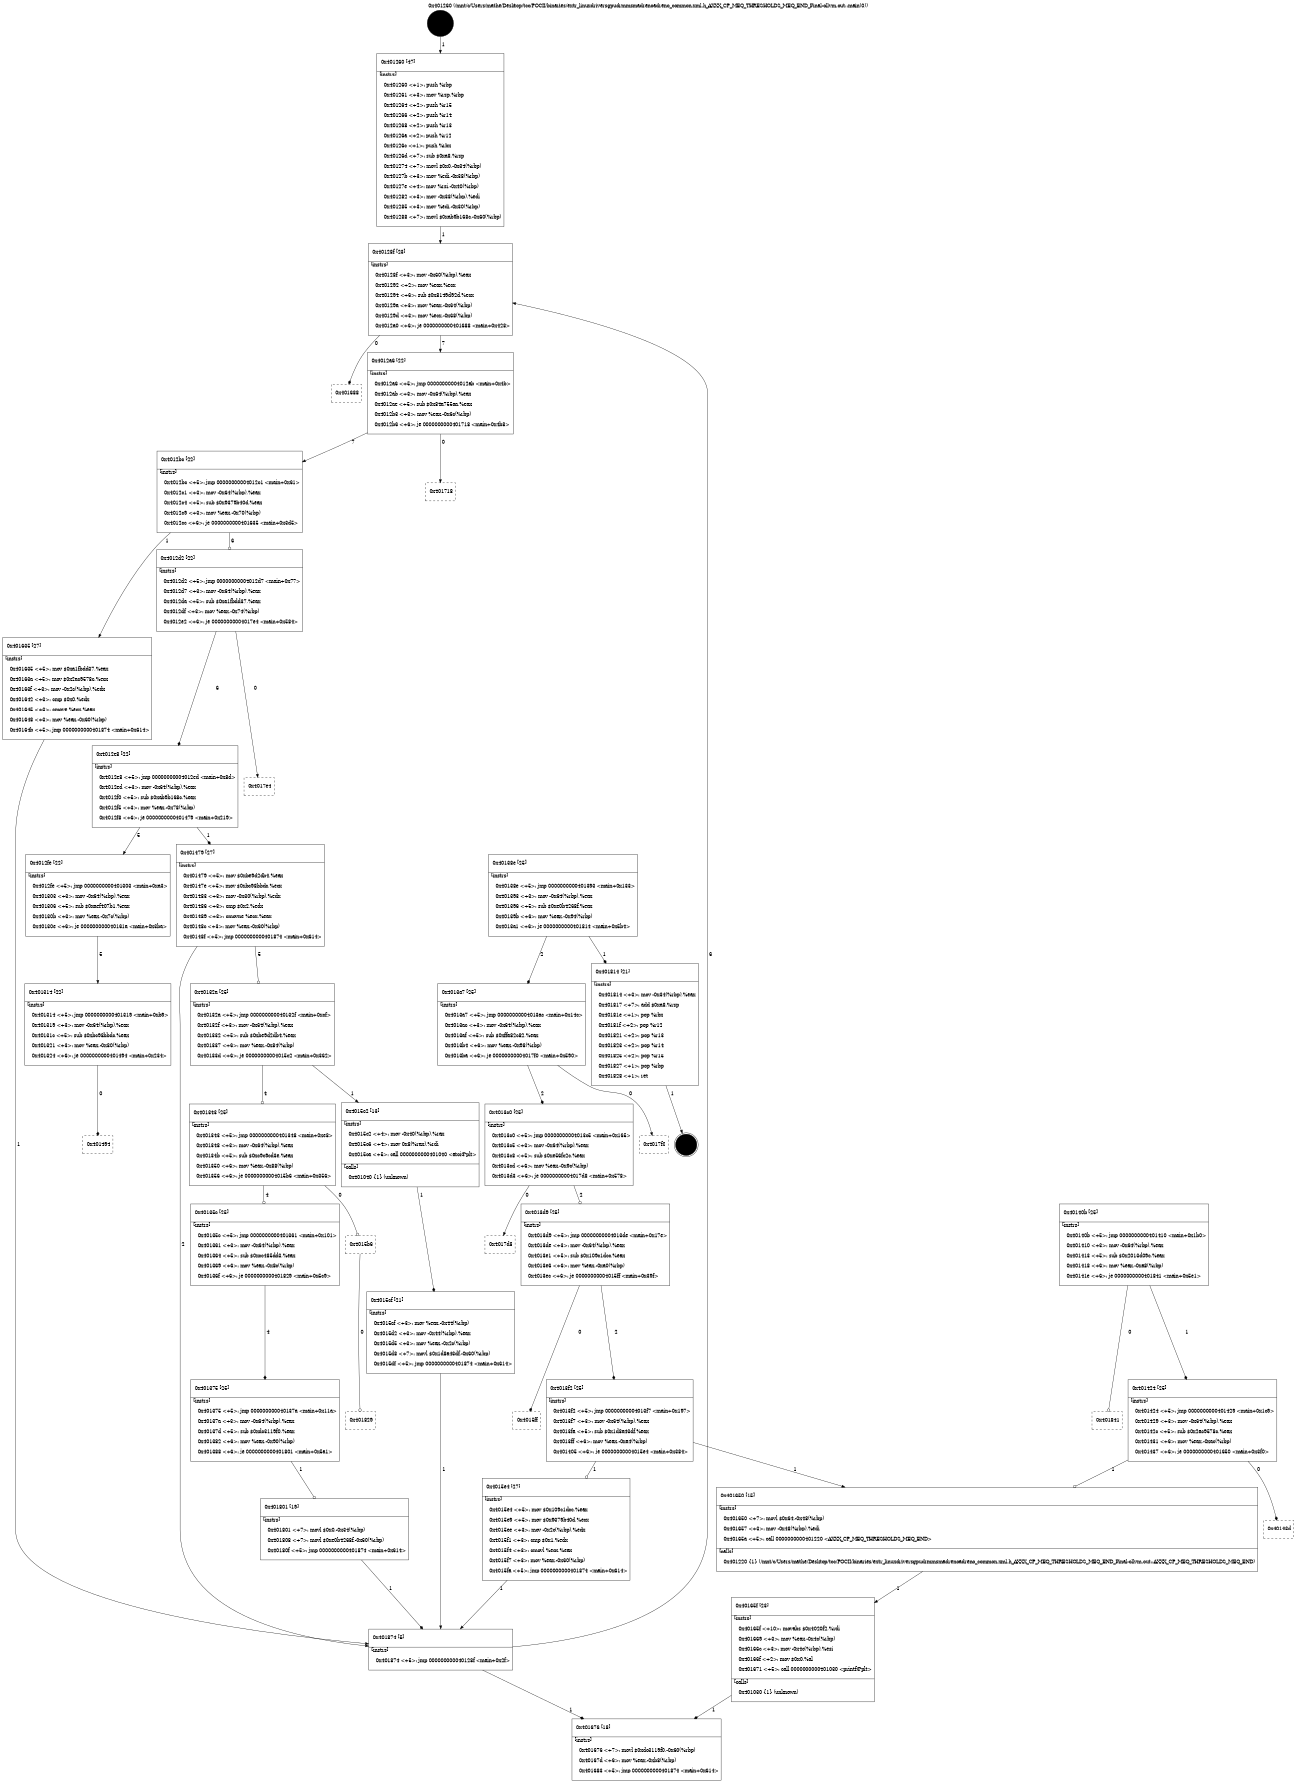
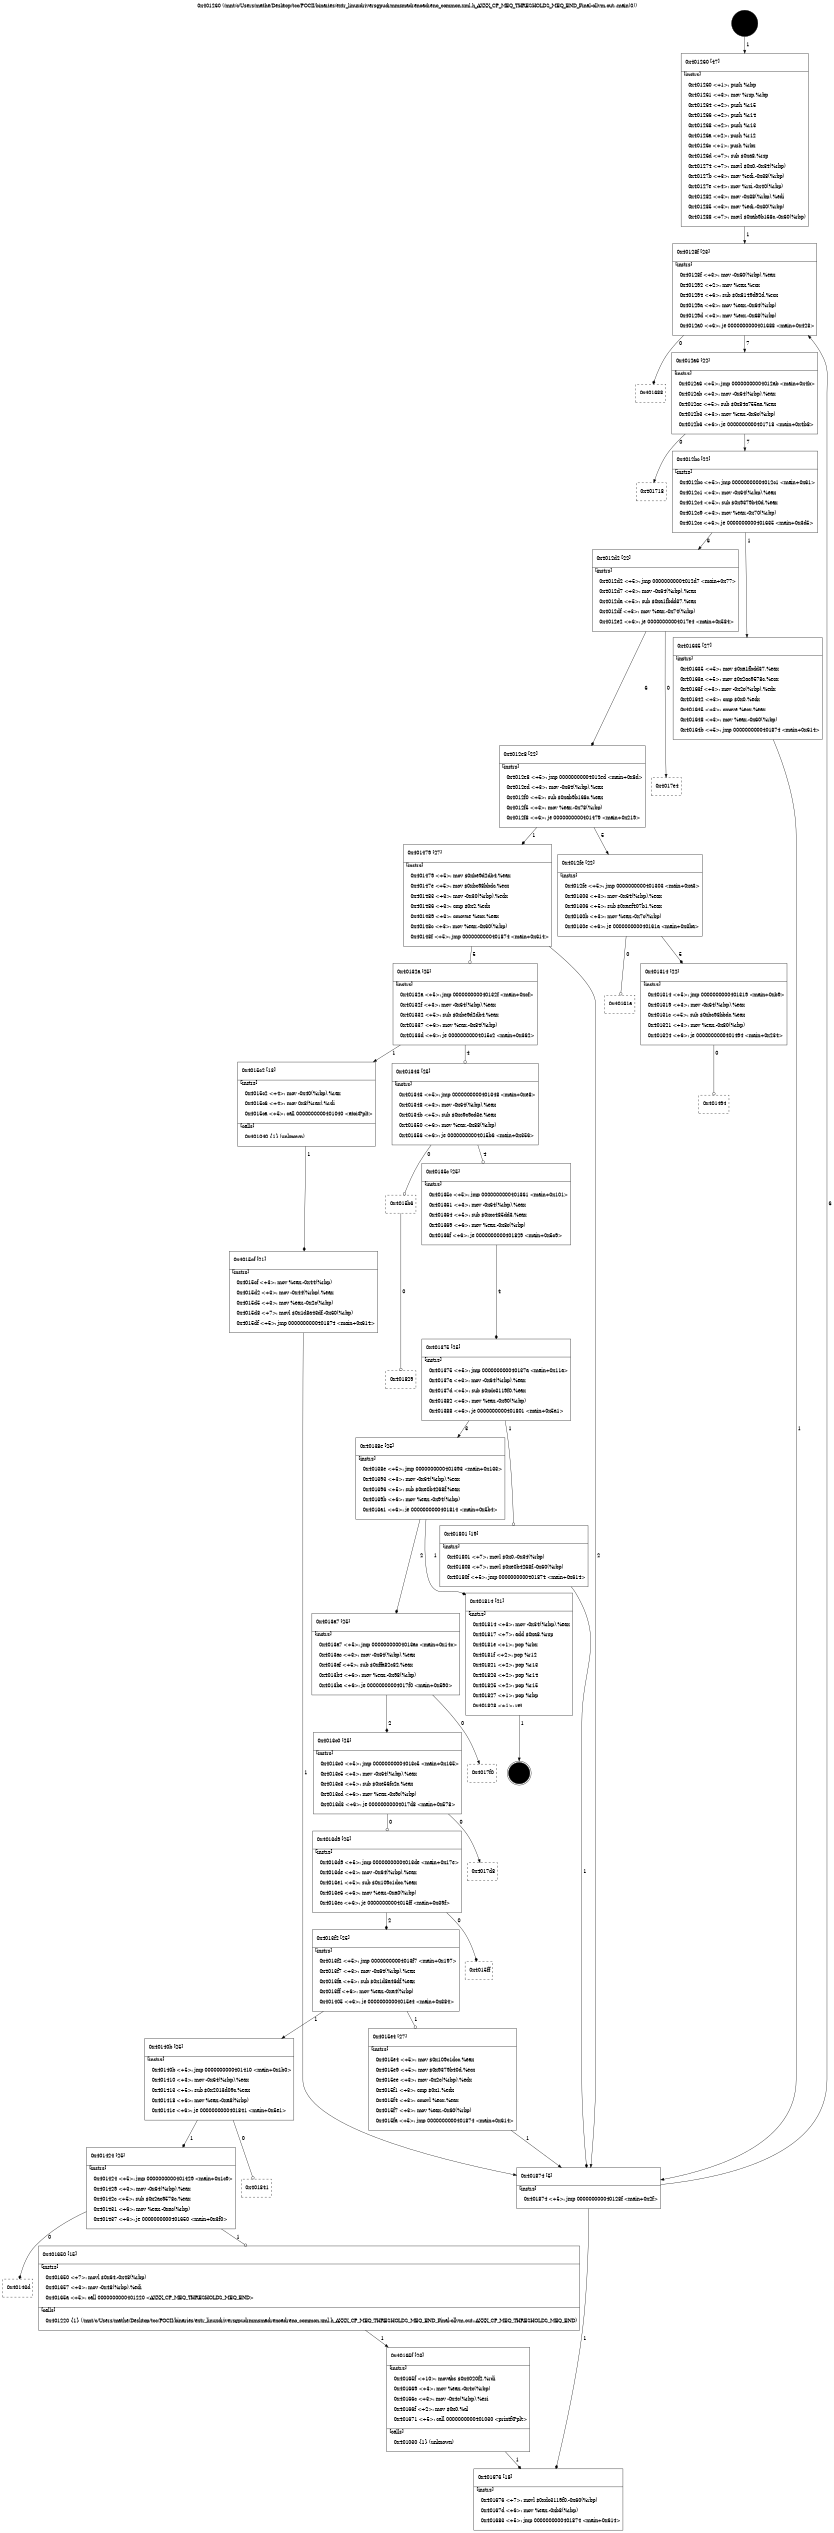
edge "0x4012bc [22]" -> "0x4012d2 [22]": arrowhead odot -> normal
edge "0x4012fe [22]" -> "0x401314 [22]": arrowhead normal -> diamond
node "0x40161a": added
edge "0x401314 [22]" -> "0x401494": arrowhead diamond -> odot
edge "0x4013c0 [25]" -> "0x4013d9 [25]": label " 2" -> " 0"
edge "0x401375 [25]" -> "0x40138e [25]": added, label "3"
edge "0x4013f2 [25]" -> "0x401650 [15]": now "0x4013f2 [25]" -> "0x40140b [25]"
